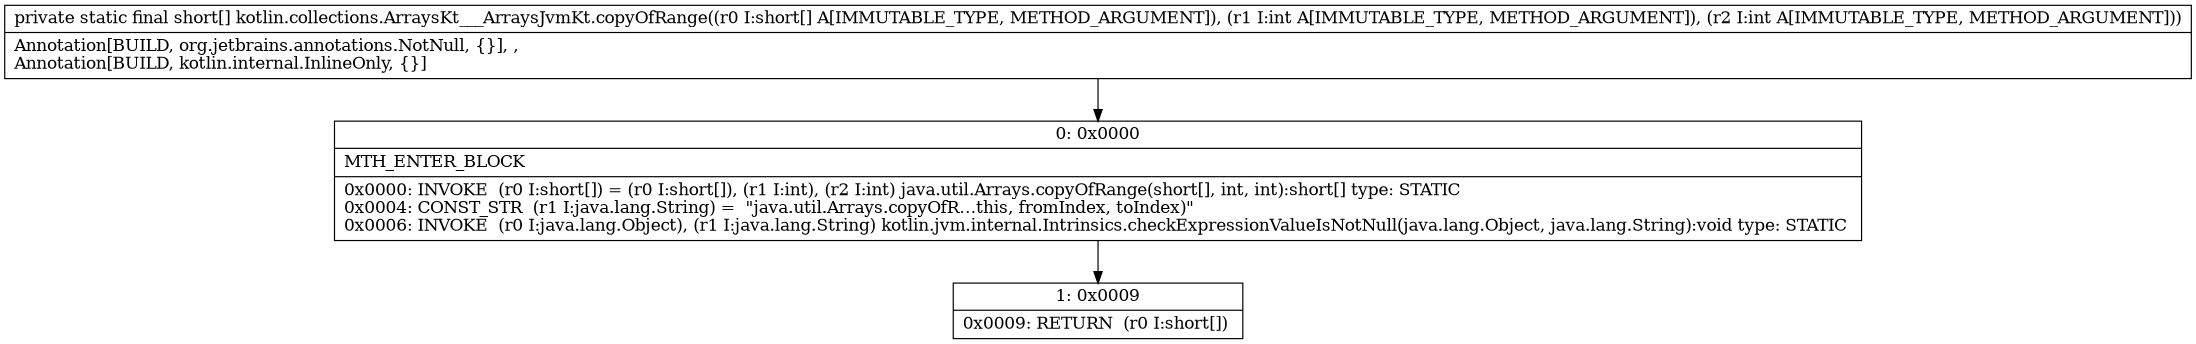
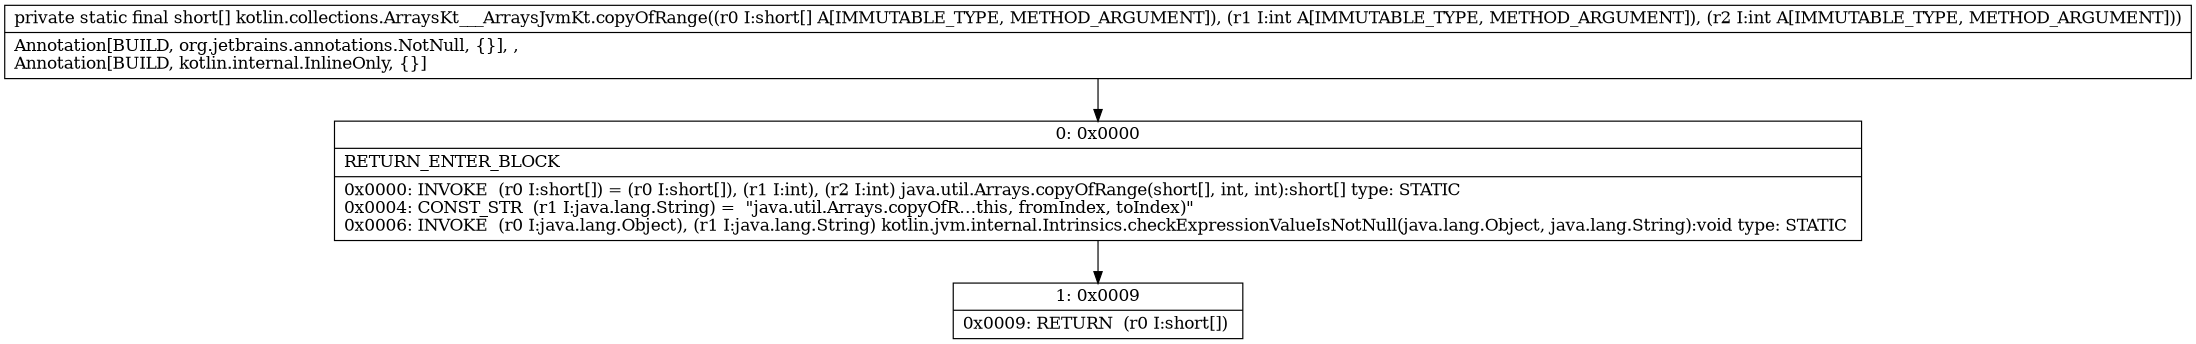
node "0: 0x0000": text "MTH_ENTER_BLOCK" -> "RETURN_ENTER_BLOCK"
